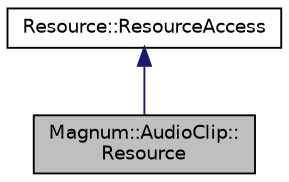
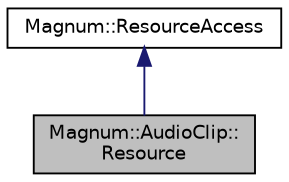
node "Resource::ResourceAccess": label "Resource::ResourceAccess" -> "Magnum::ResourceAccess"
